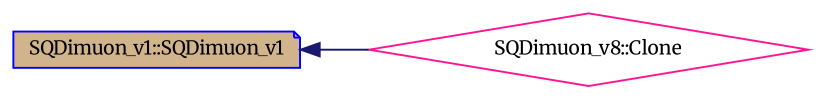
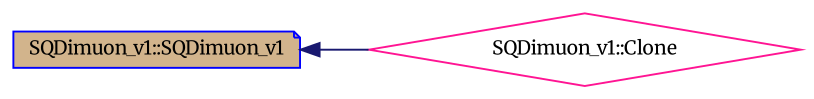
node "SQDimuon_v8::Clone": label "SQDimuon_v8::Clone" -> "SQDimuon_v1::Clone"
